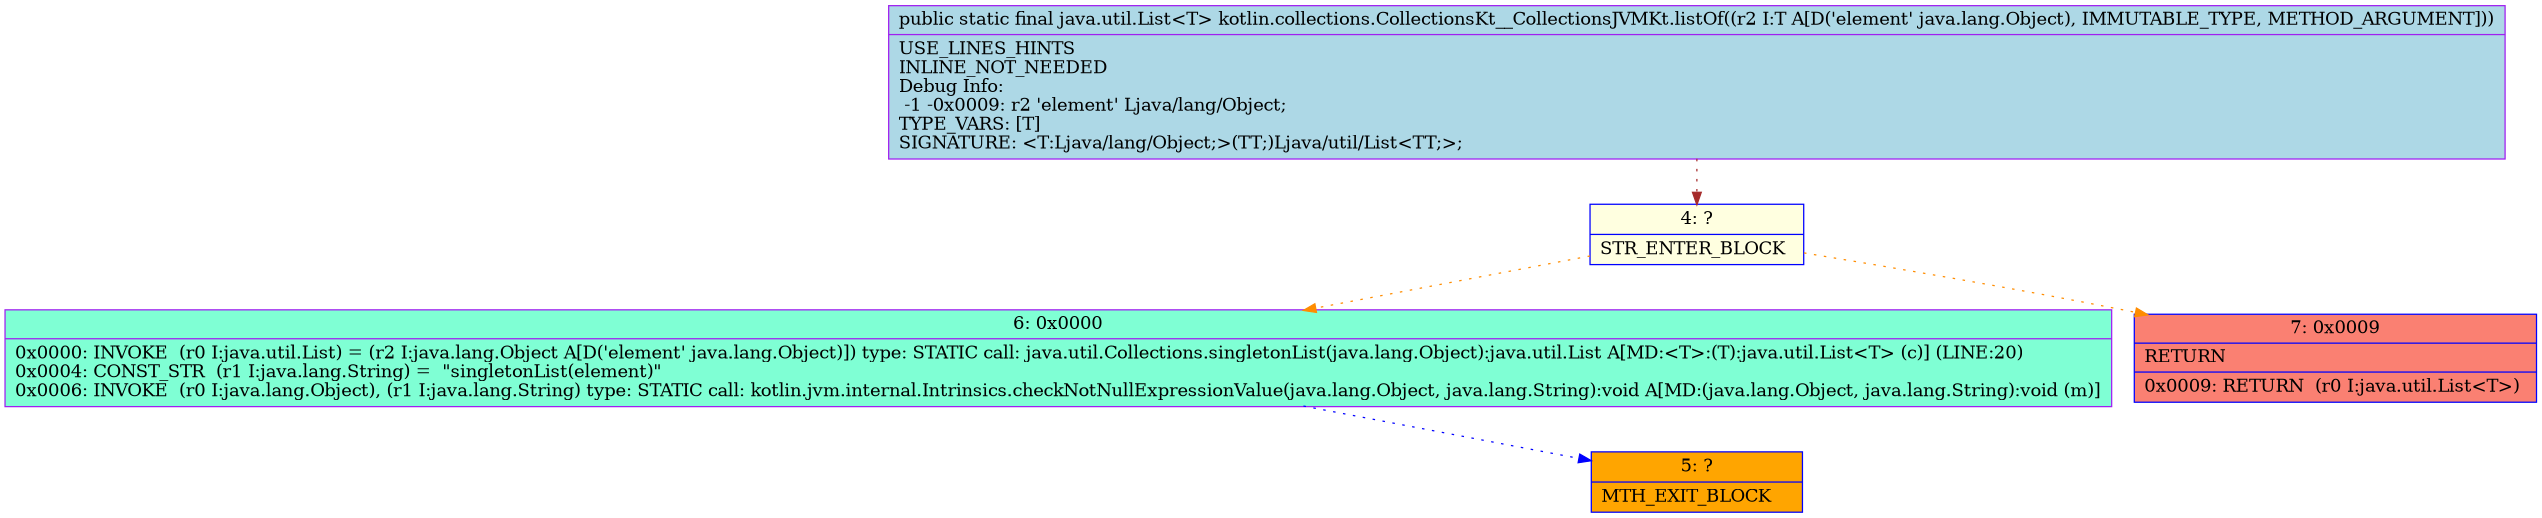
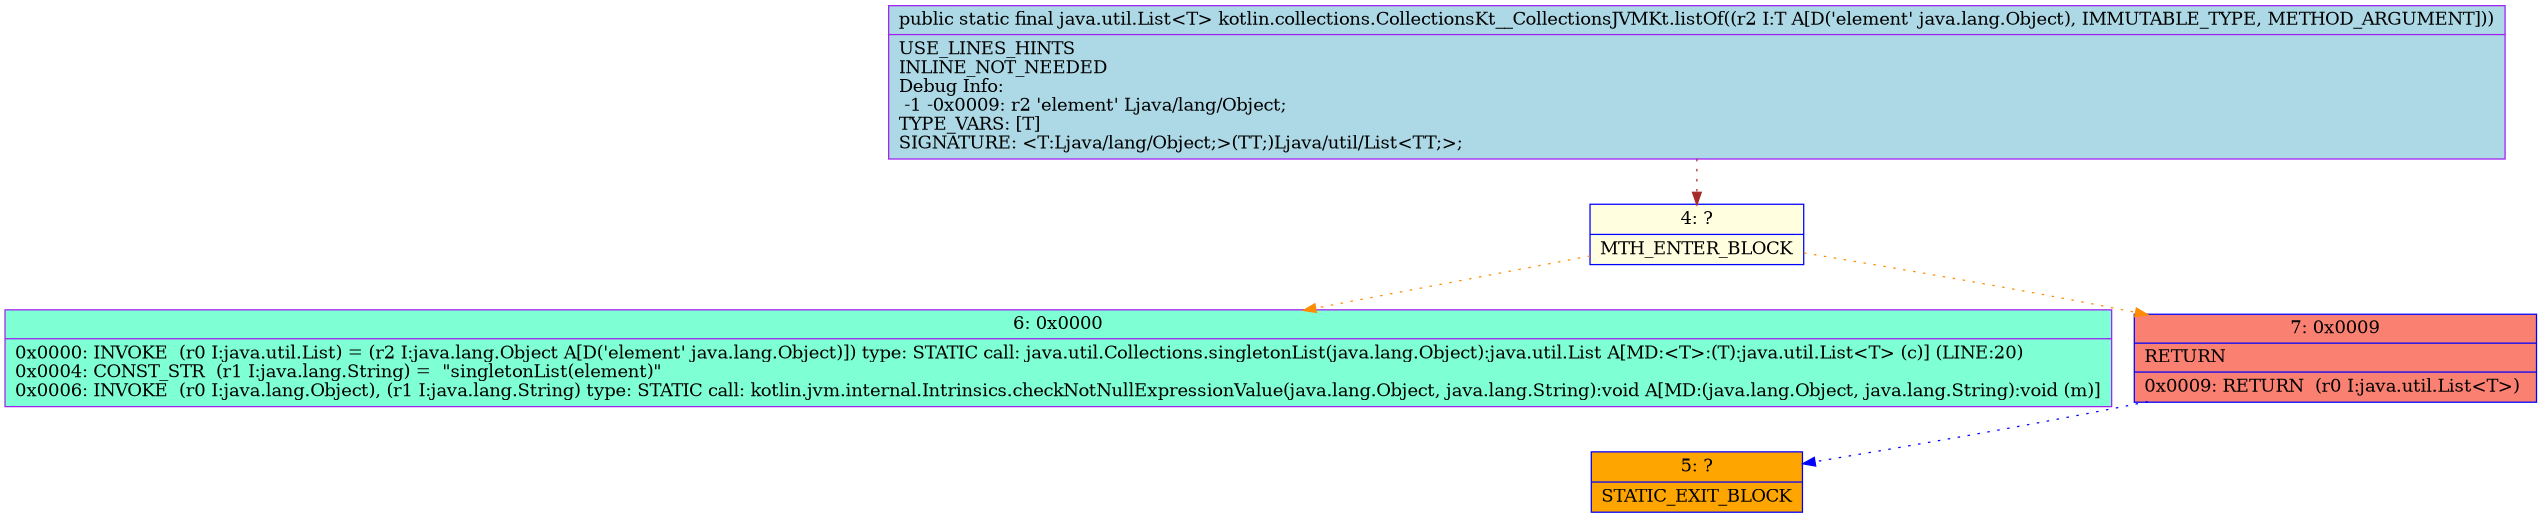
node "4: ?": text "STR_ENTER_BLOCK" -> "MTH_ENTER_BLOCK"
edge "6: 0x0000" -> "5: ?": now "7: 0x0009" -> "5: ?"
node "5: ?": text "MTH_EXIT_BLOCK" -> "STATIC_EXIT_BLOCK"
